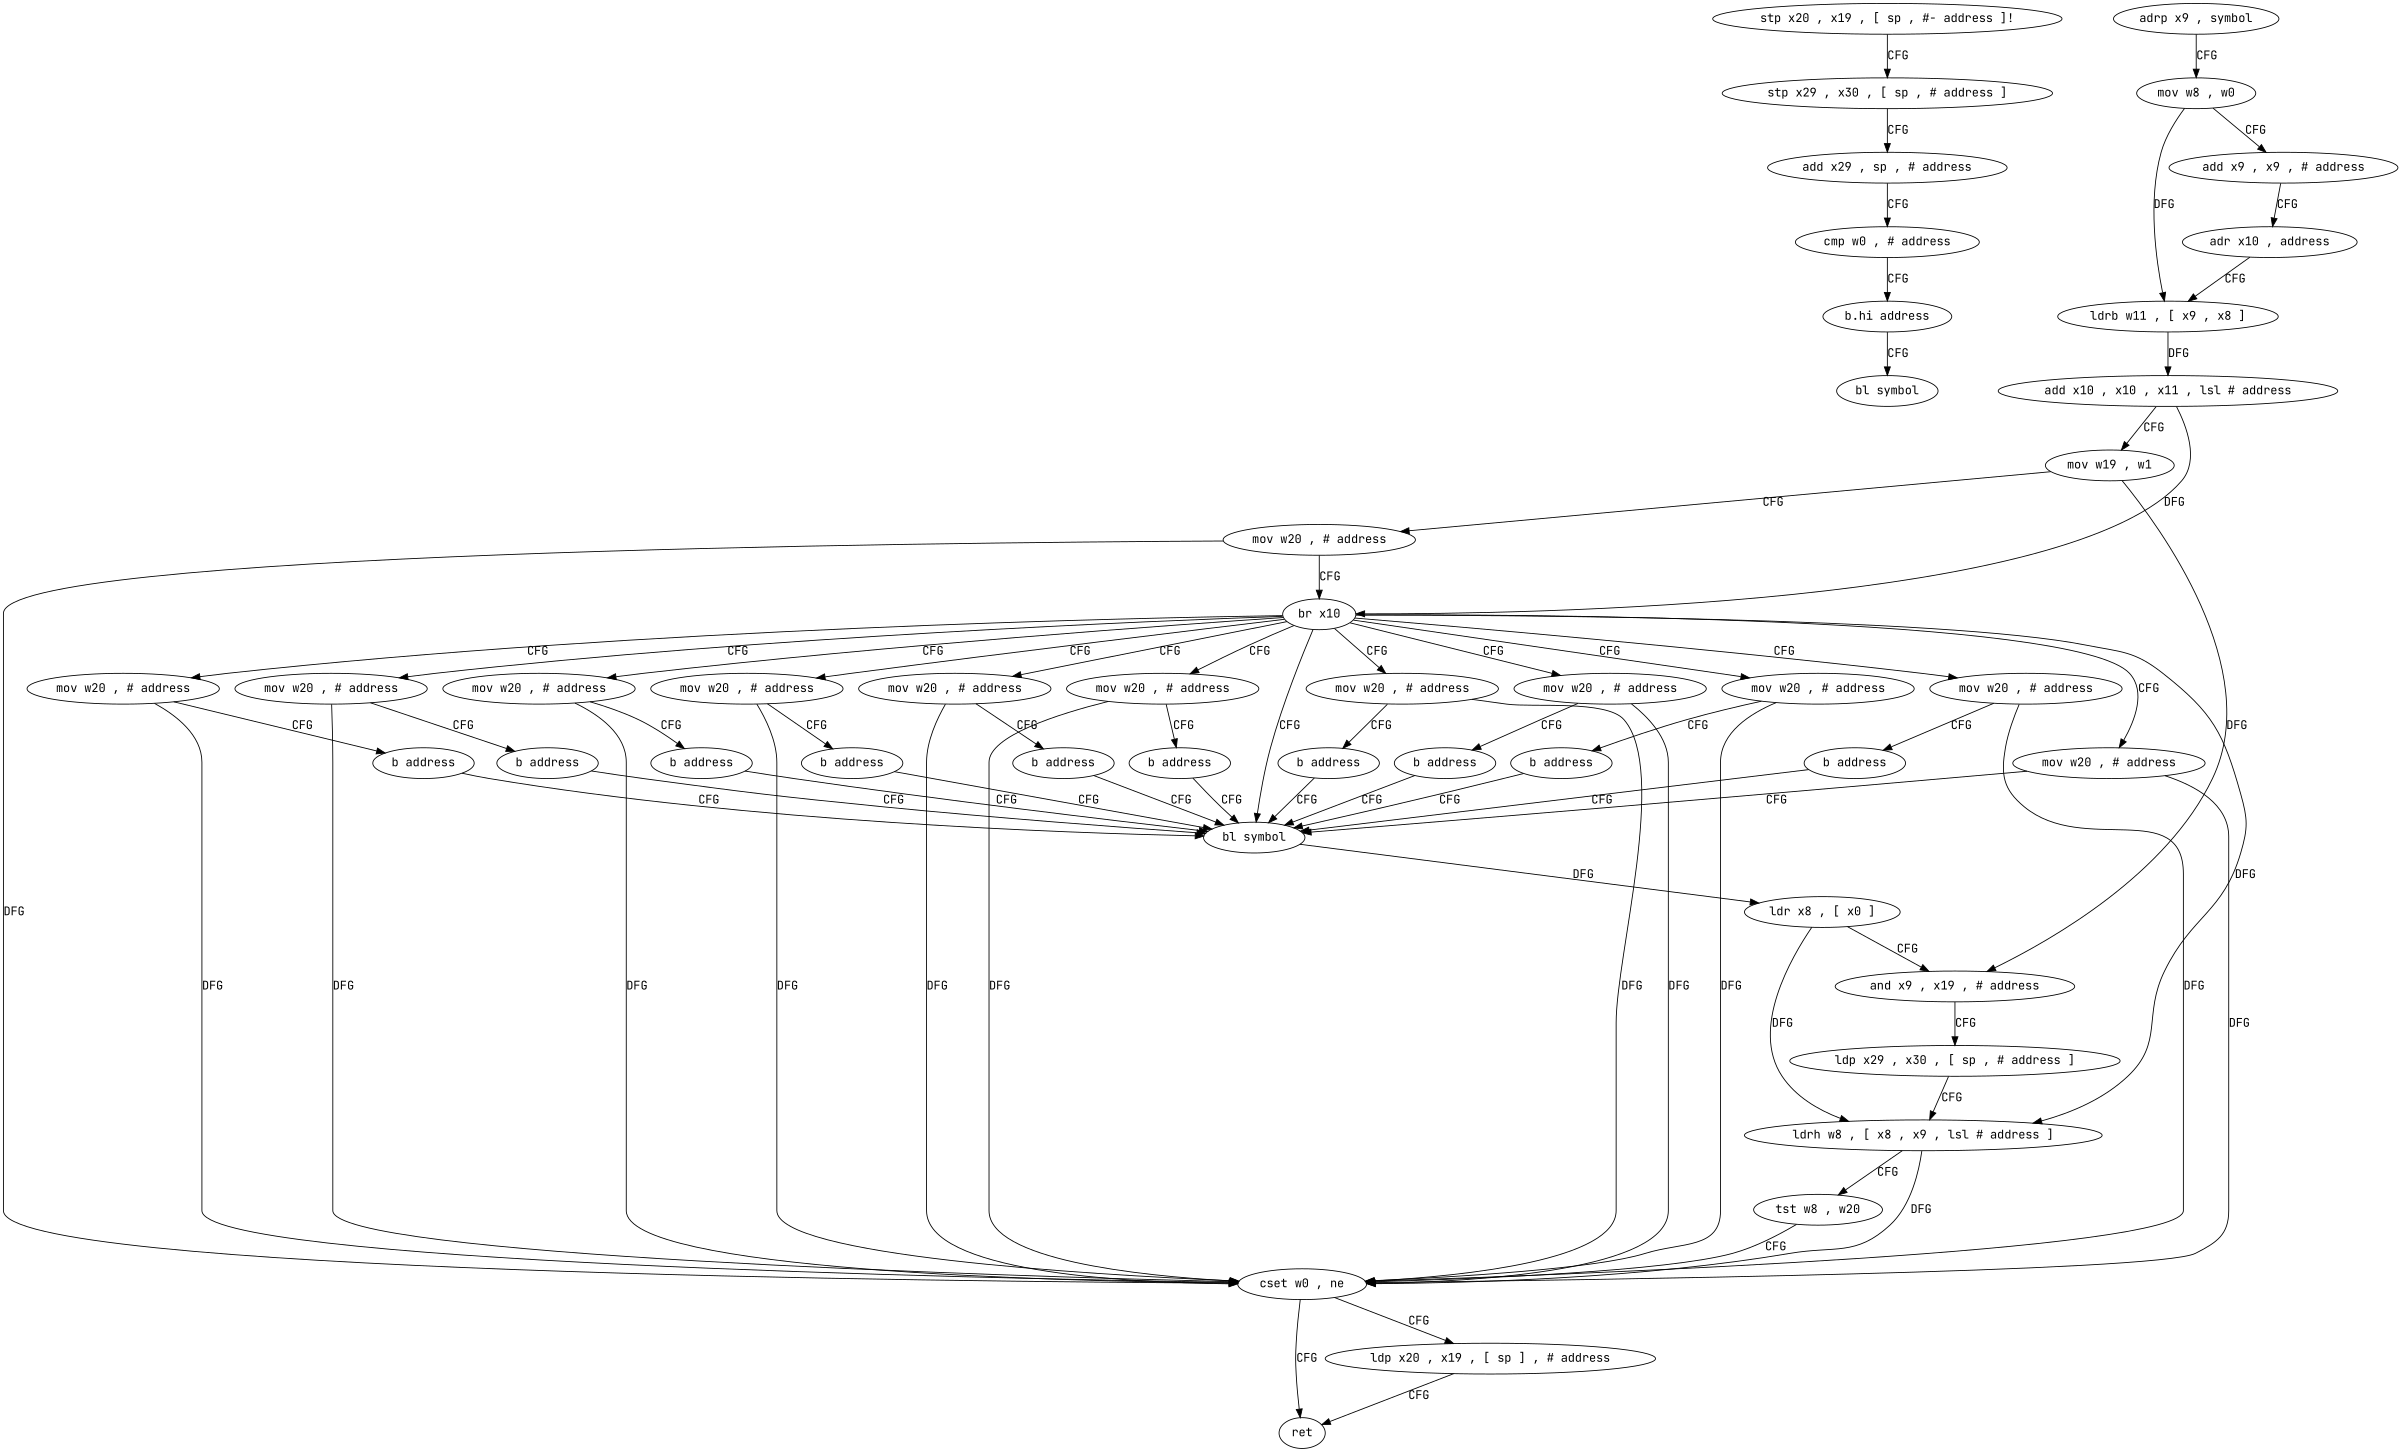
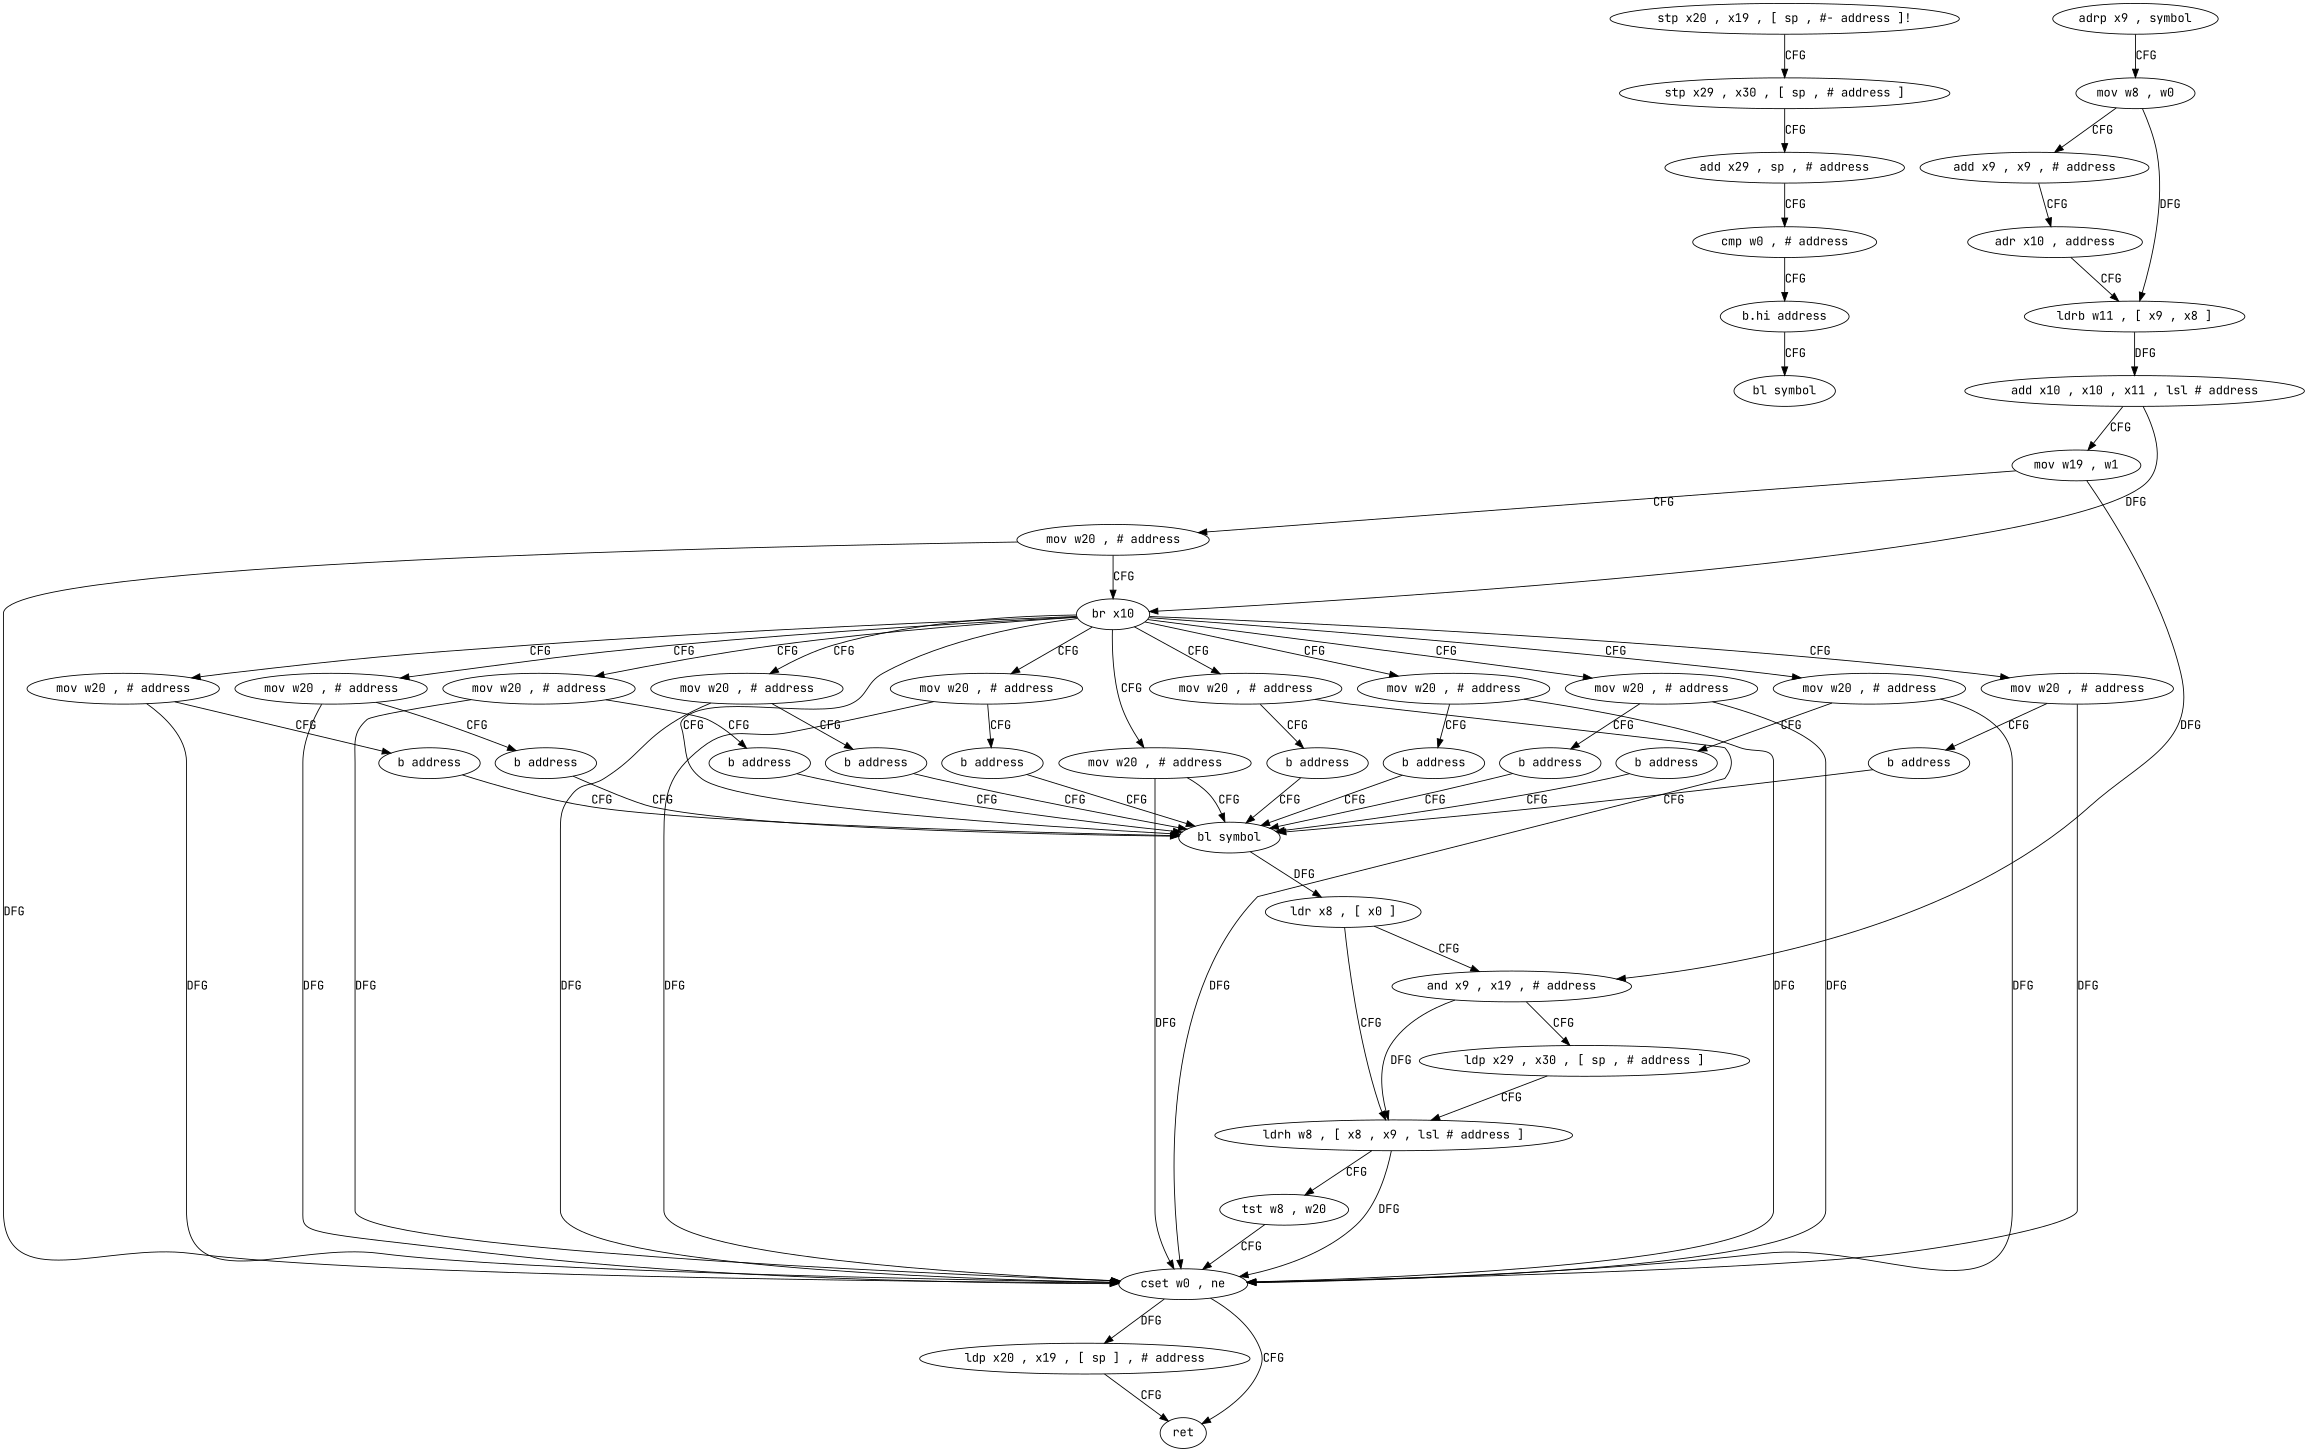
edge "br x10" -> "ldrh w8 , [ x8 , x9 , lsl # address ]": now "and x9 , x19 , # address" -> "ldrh w8 , [ x8 , x9 , lsl # address ]"
edge "ldr x8 , [ x0 ]" -> "ldrh w8 , [ x8 , x9 , lsl # address ]": label "DFG" -> "CFG"
edge "cset w0 , ne" -> "ldp x20 , x19 , [ sp ] , # address": label "CFG" -> "DFG"
